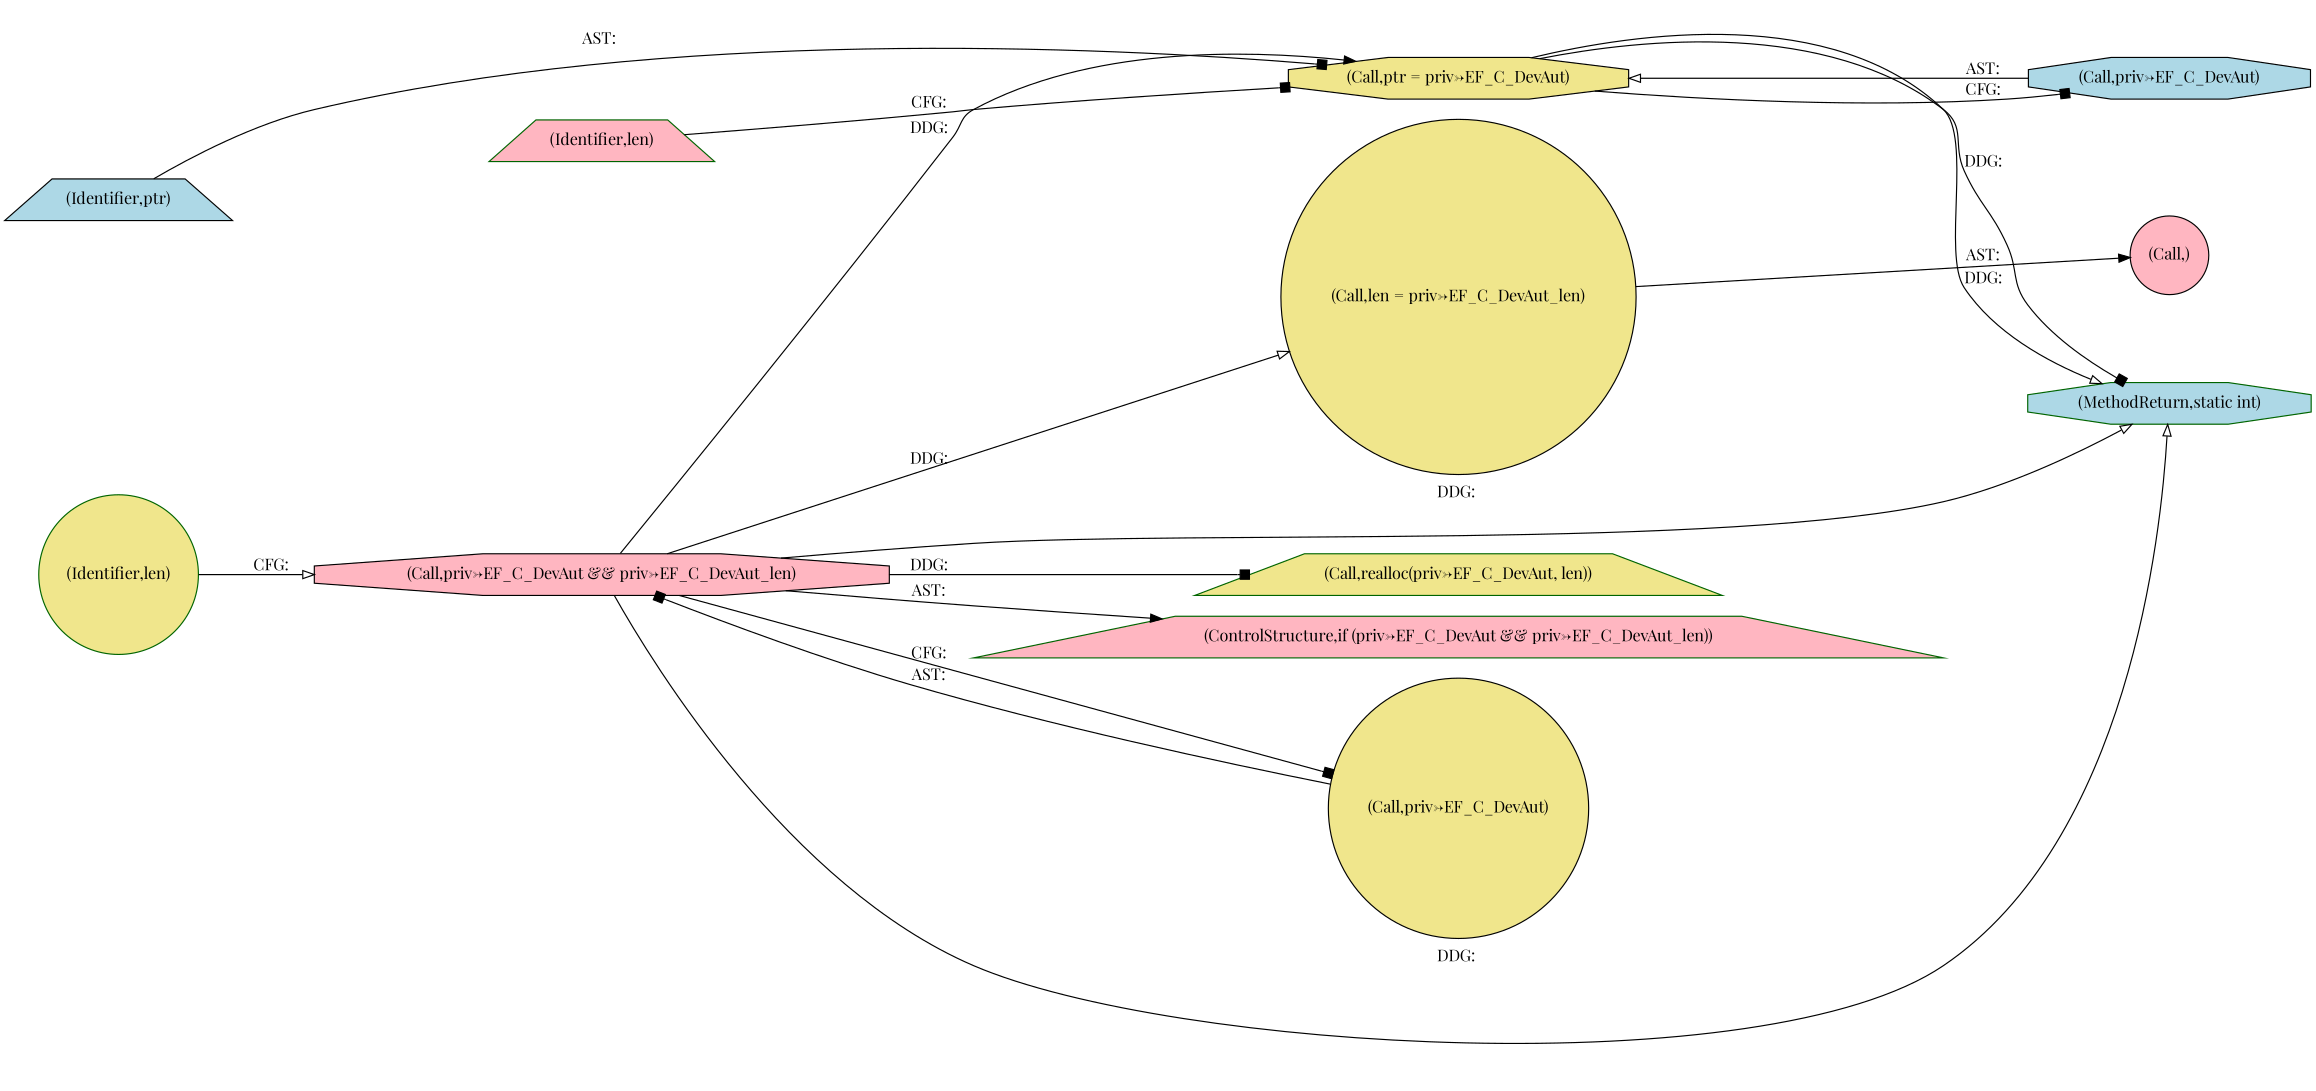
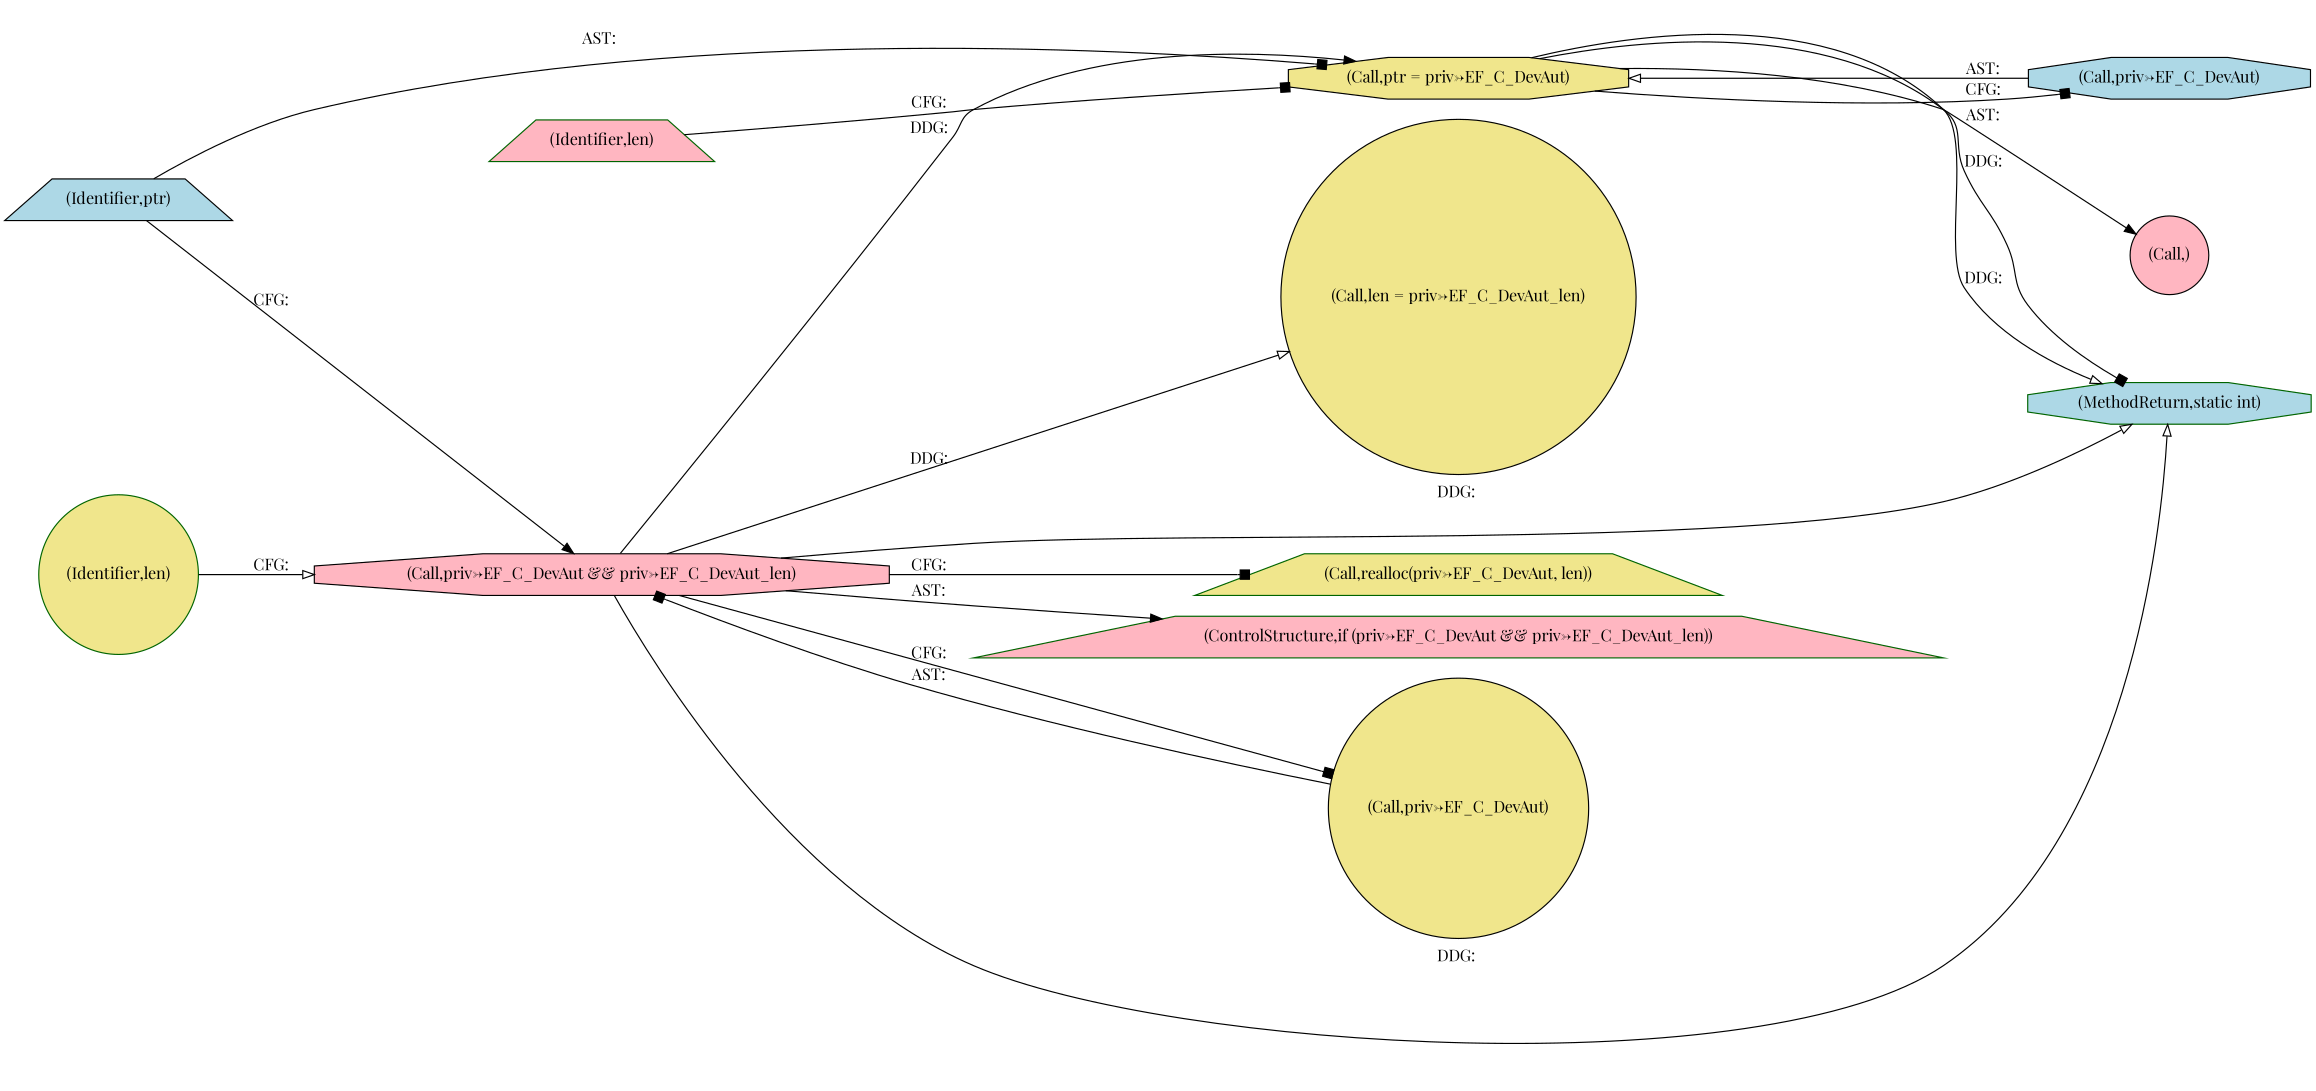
edge "(Call,len = priv->EF_C_DevAut_len)" -> "(Call,)": now "(Call,ptr = priv->EF_C_DevAut)" -> "(Call,)"
edge "(Identifier,ptr)" -> "(Call,priv->EF_C_DevAut && priv->EF_C_DevAut_len)": added, label "CFG:"
edge "(Call,priv->EF_C_DevAut && priv->EF_C_DevAut_len)" -> "(Call,realloc(priv->EF_C_DevAut, len))": label "DDG: " -> "CFG: "
